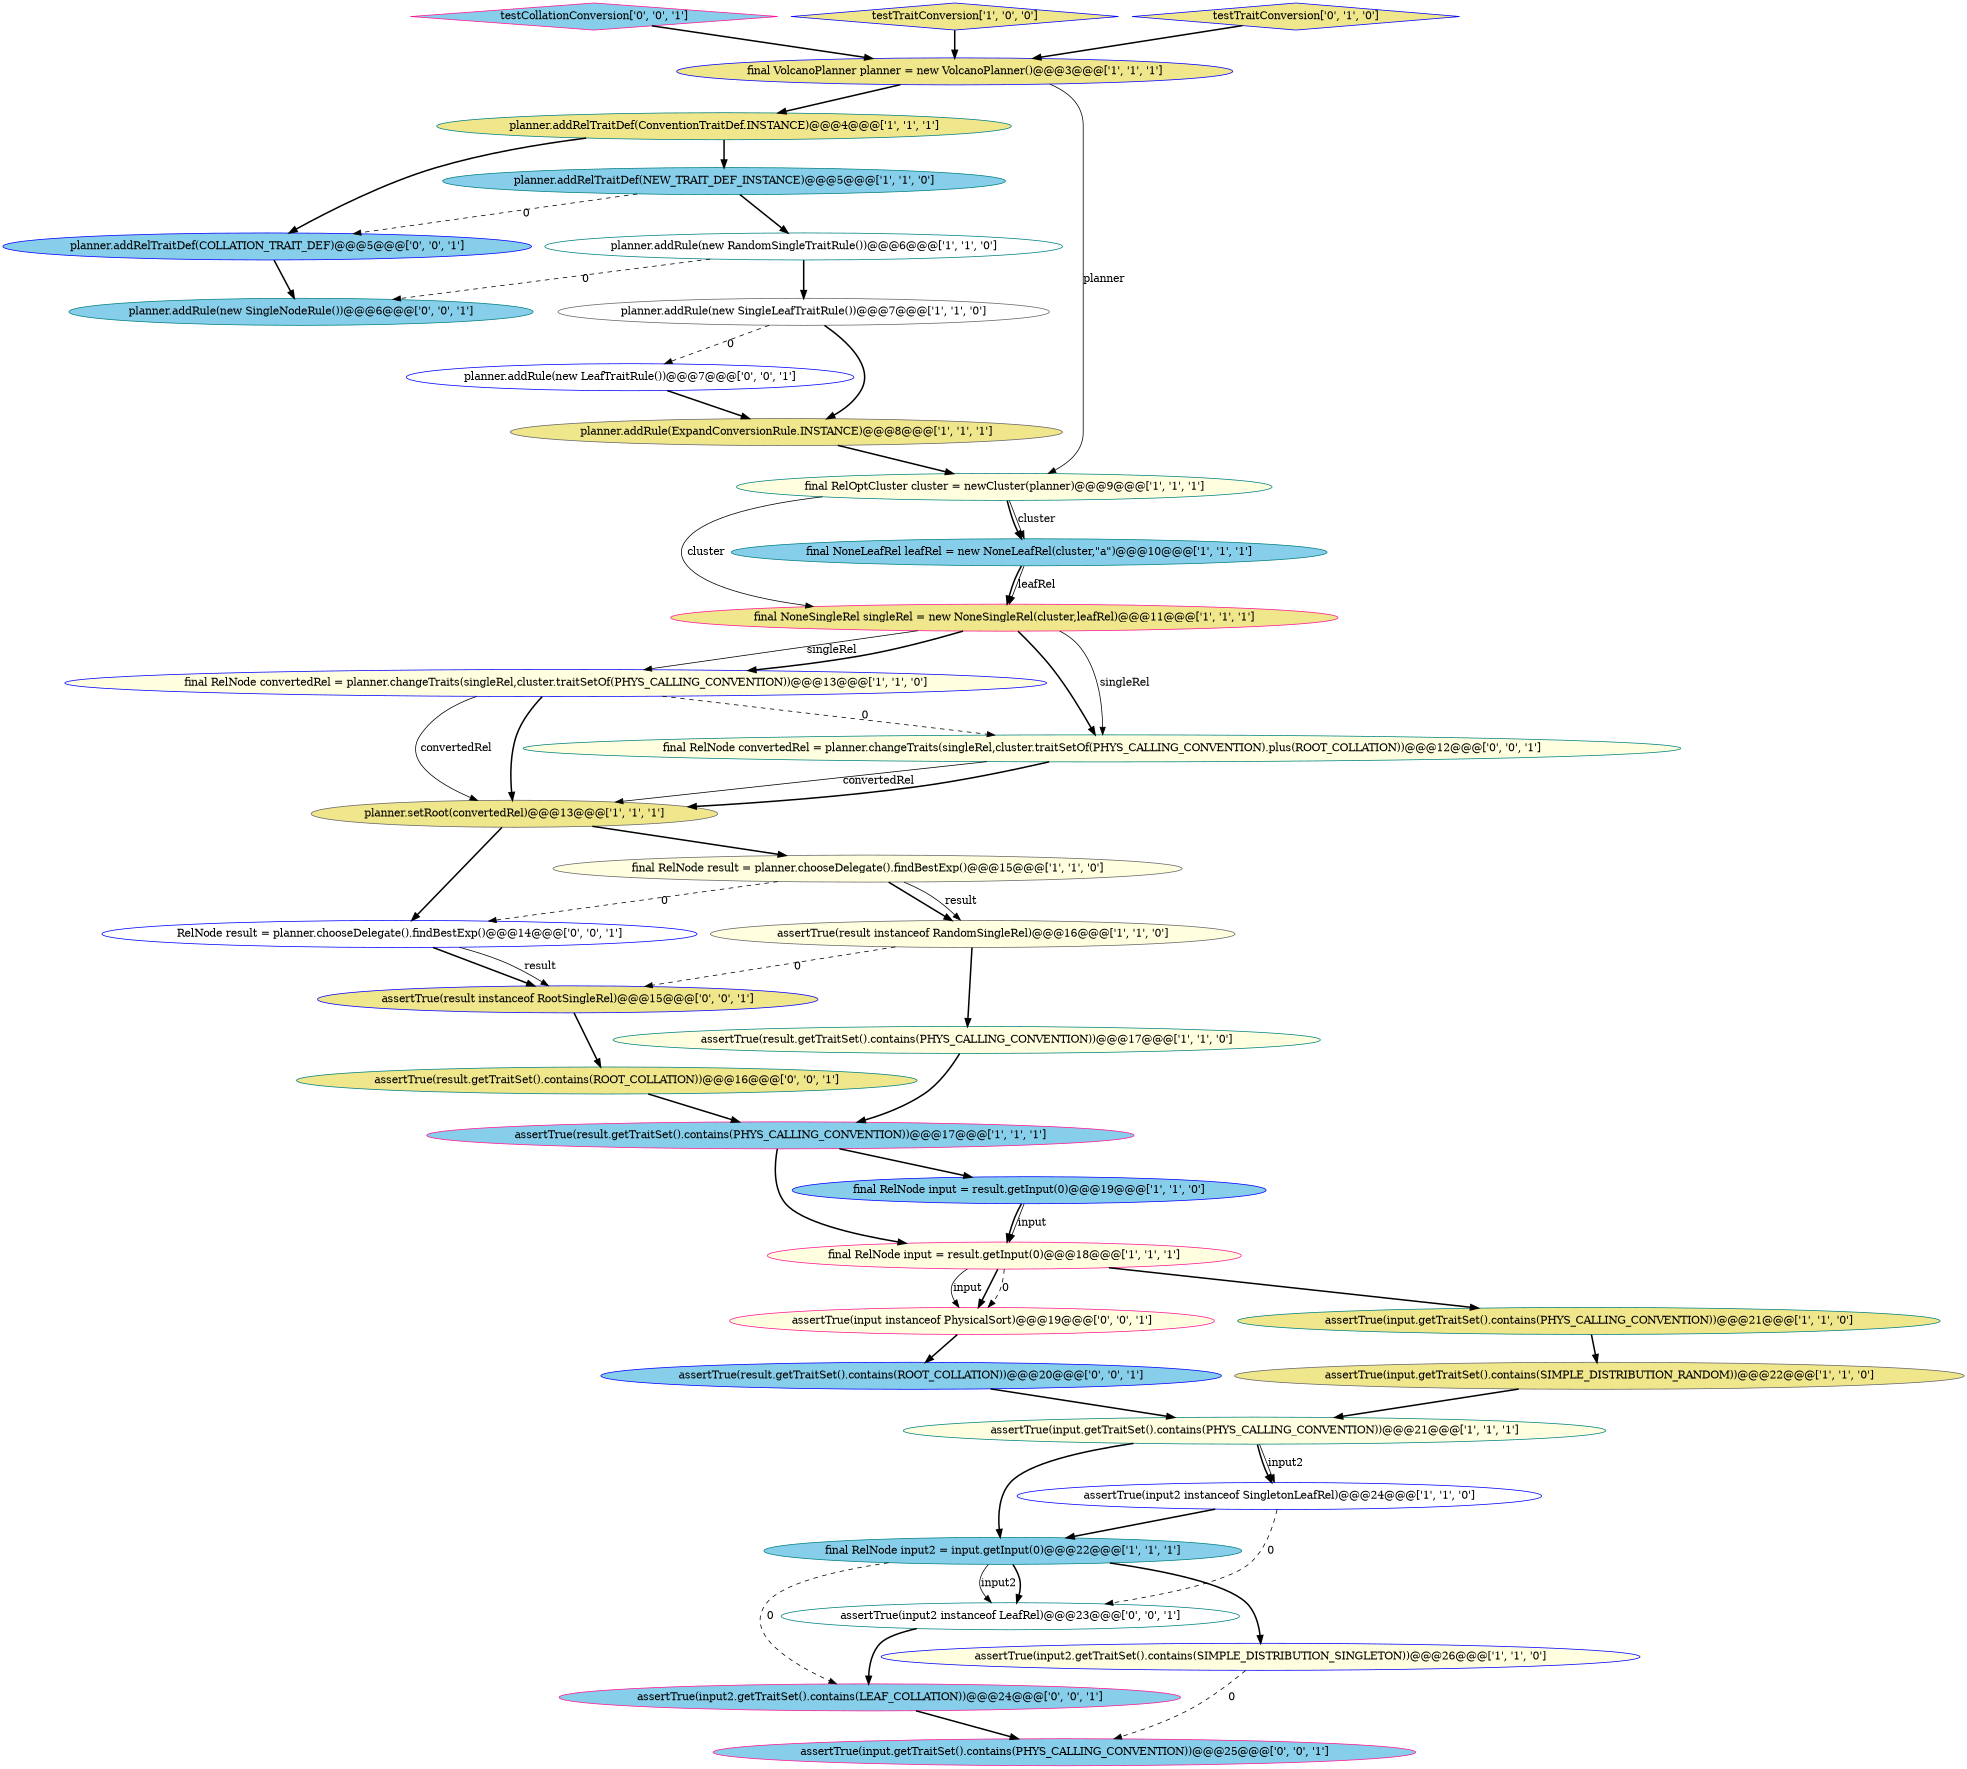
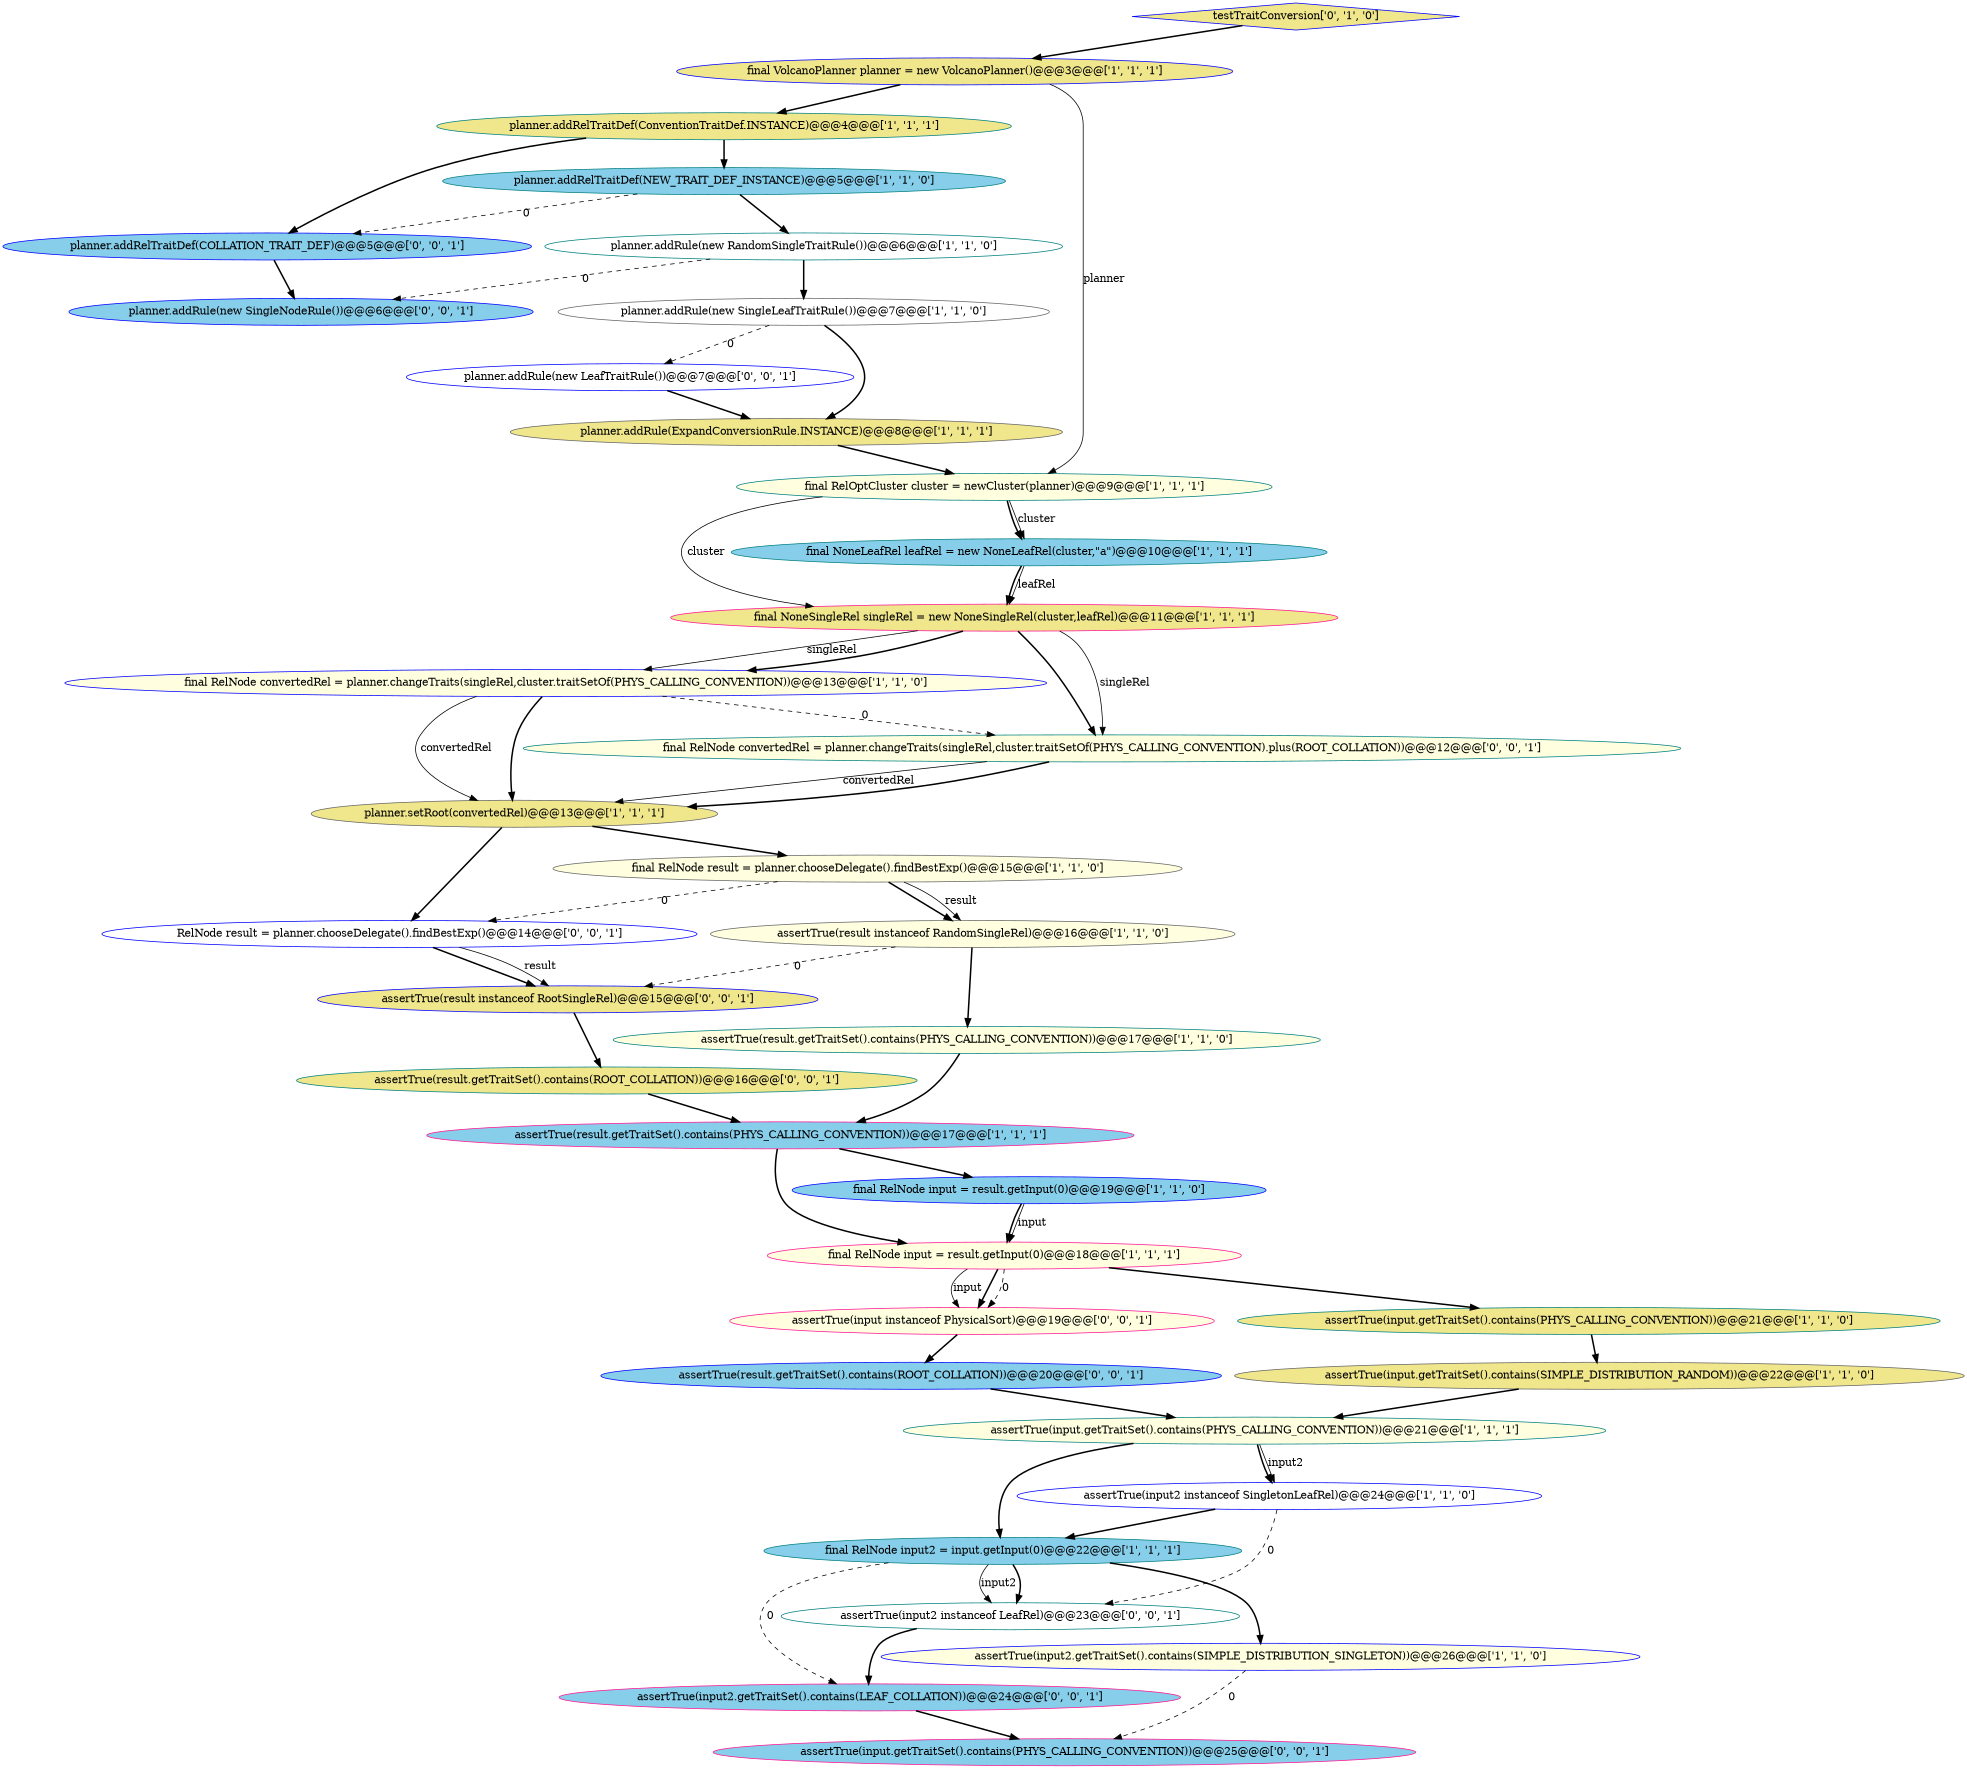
node "testCollationConversion['0', '0', '1']": removed
node "testTraitConversion['1', '0', '0']": removed
node "planner.addRule(new SingleNodeRule())@@@6@@@['0', '0', '1']": color teal -> blue
